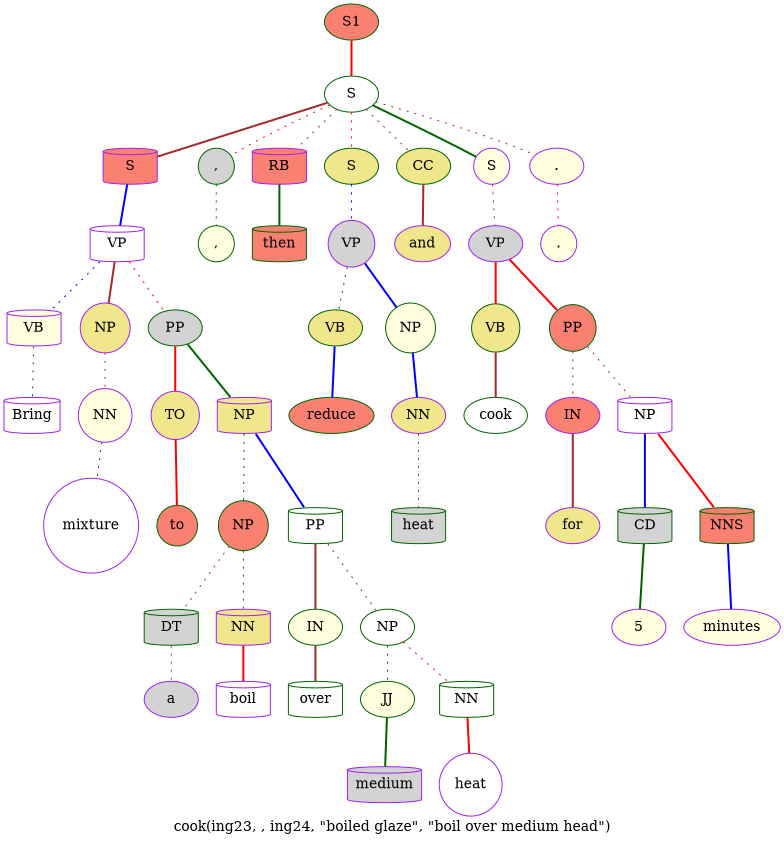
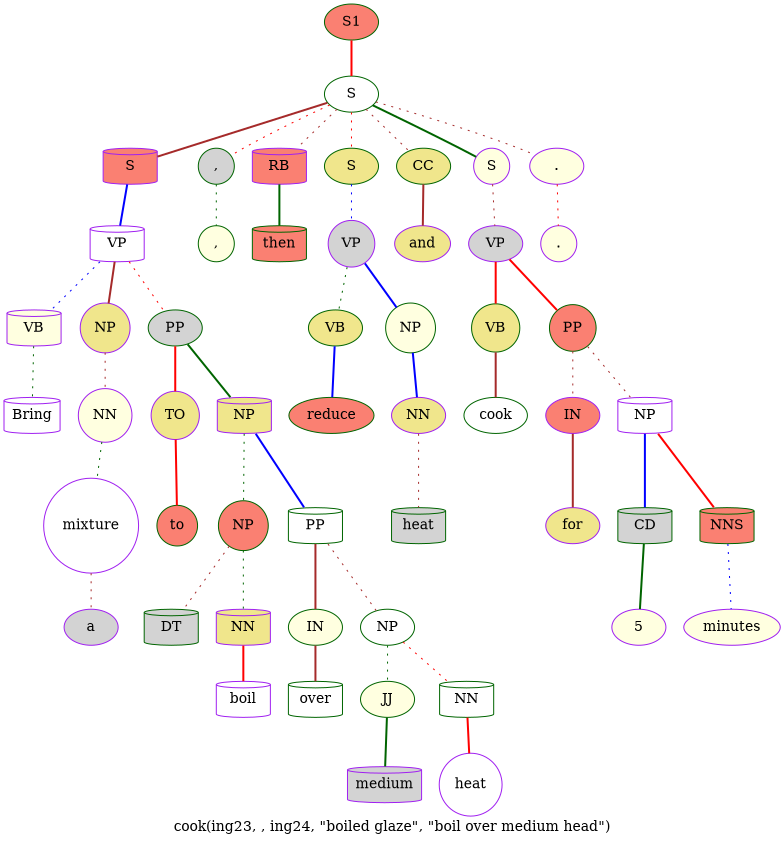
edge "NNS" -- "minutes": style bold -> dotted
edge "DT" -- "a": now "mixture" -- "a"
